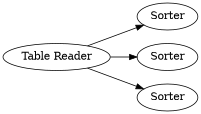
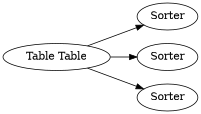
node "Table Reader": label "Table Reader" -> "Table Table"
